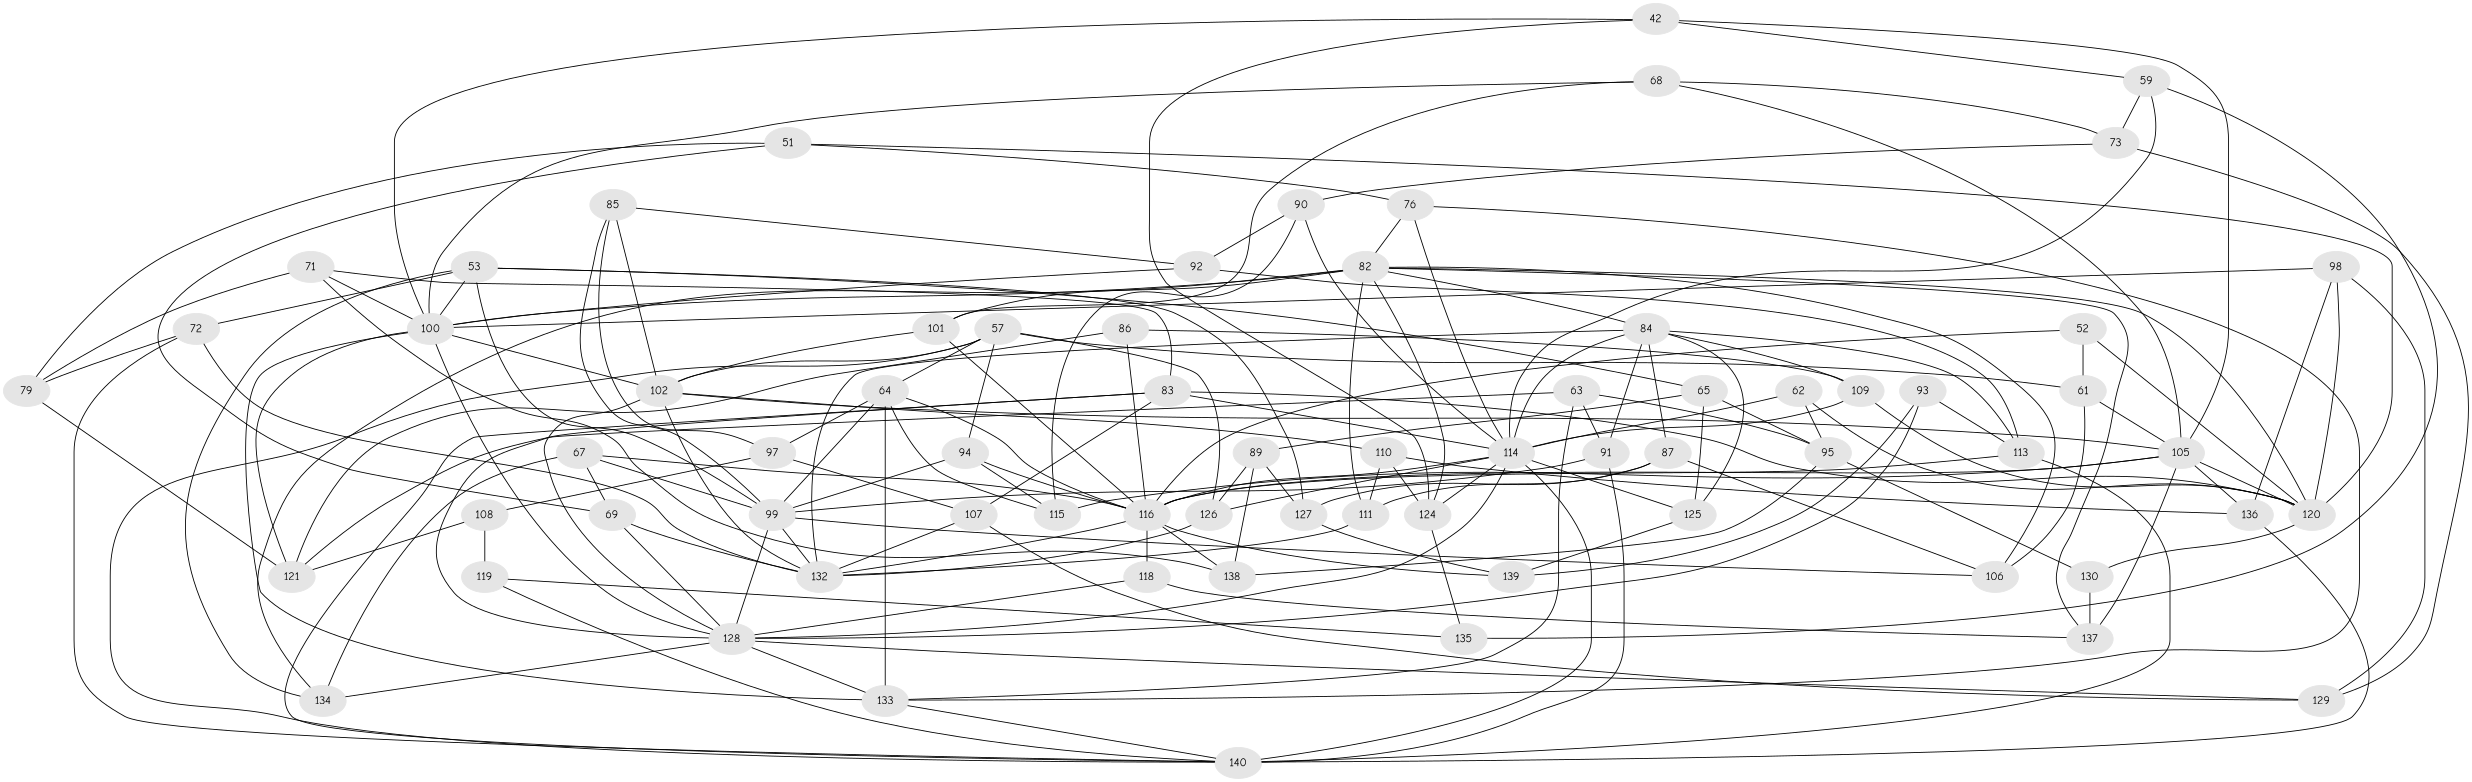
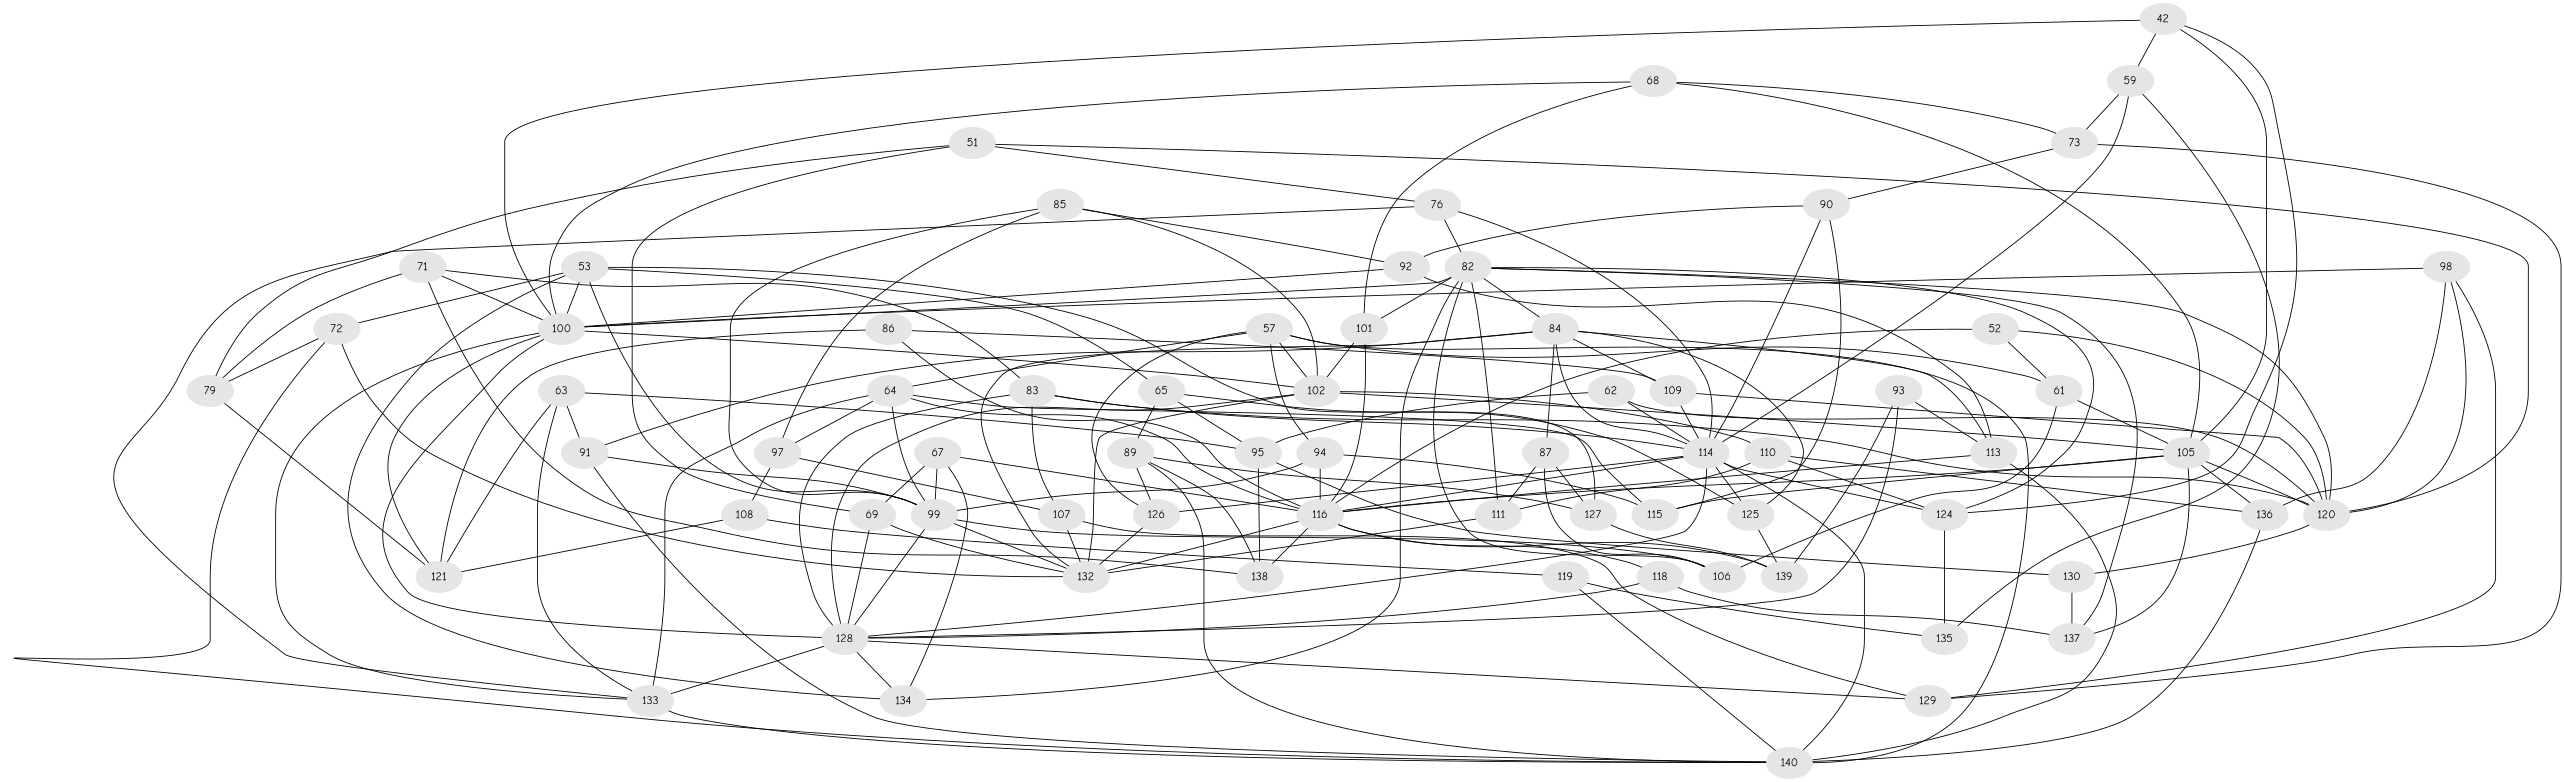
edge "83" -- "140": now "89" -- "140"
